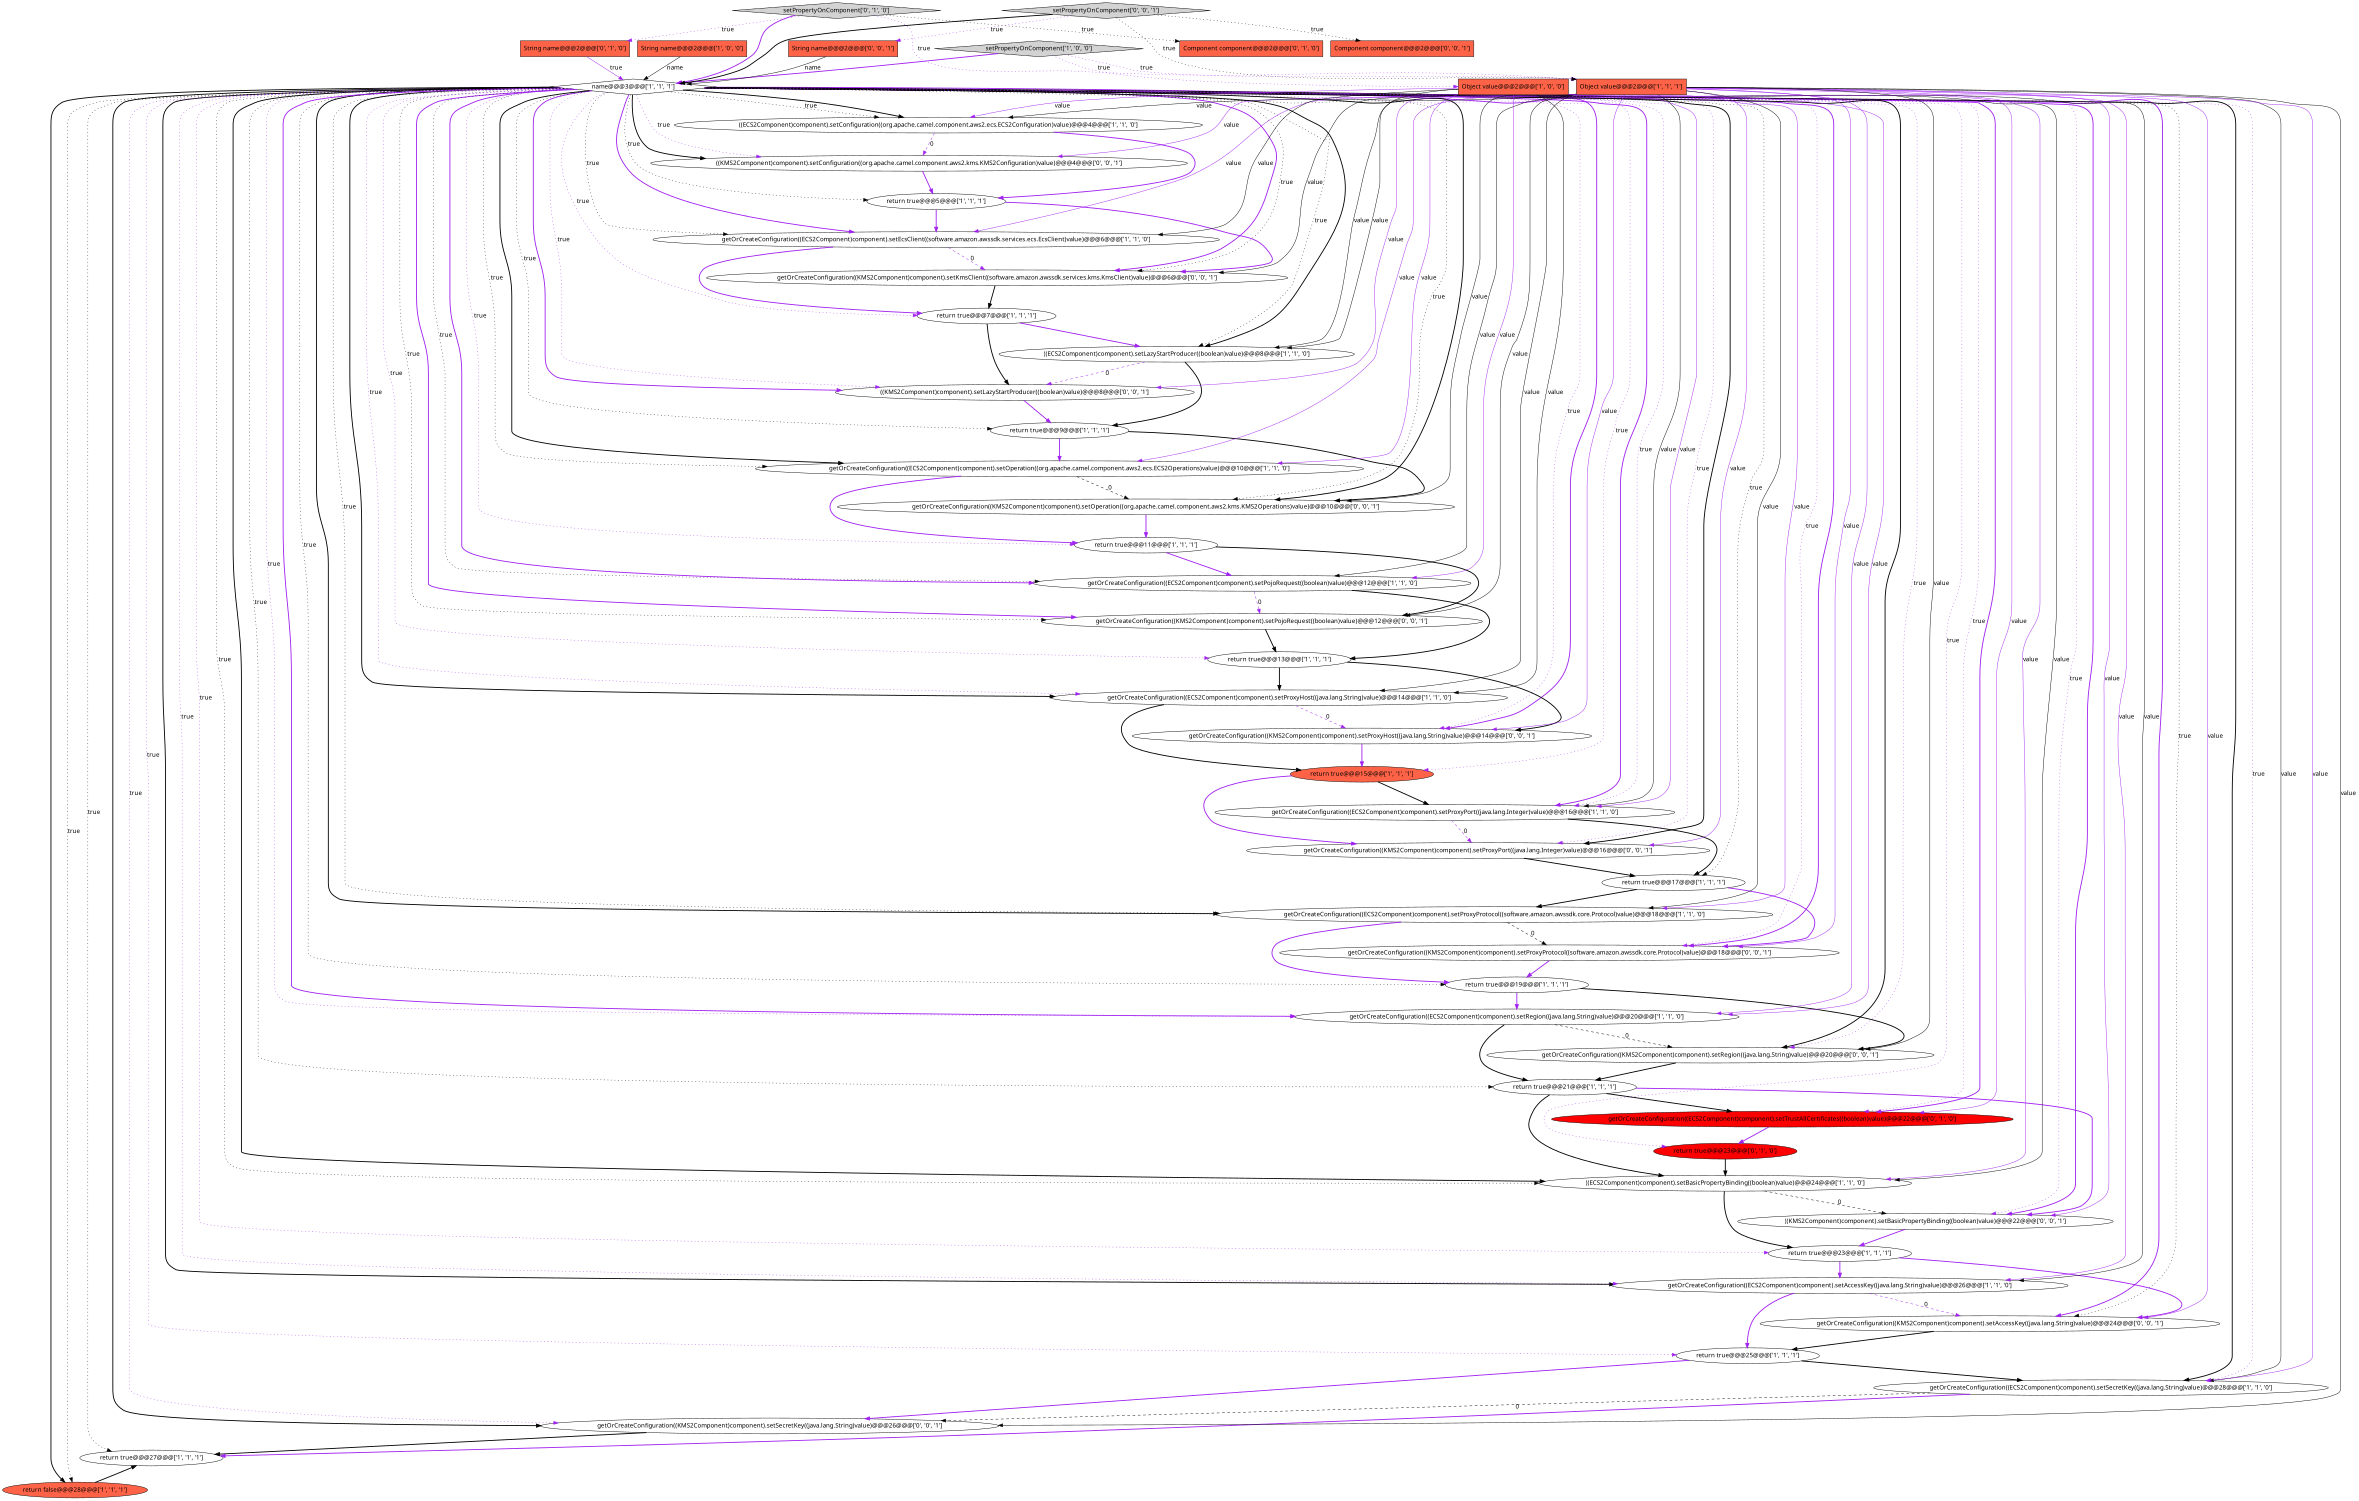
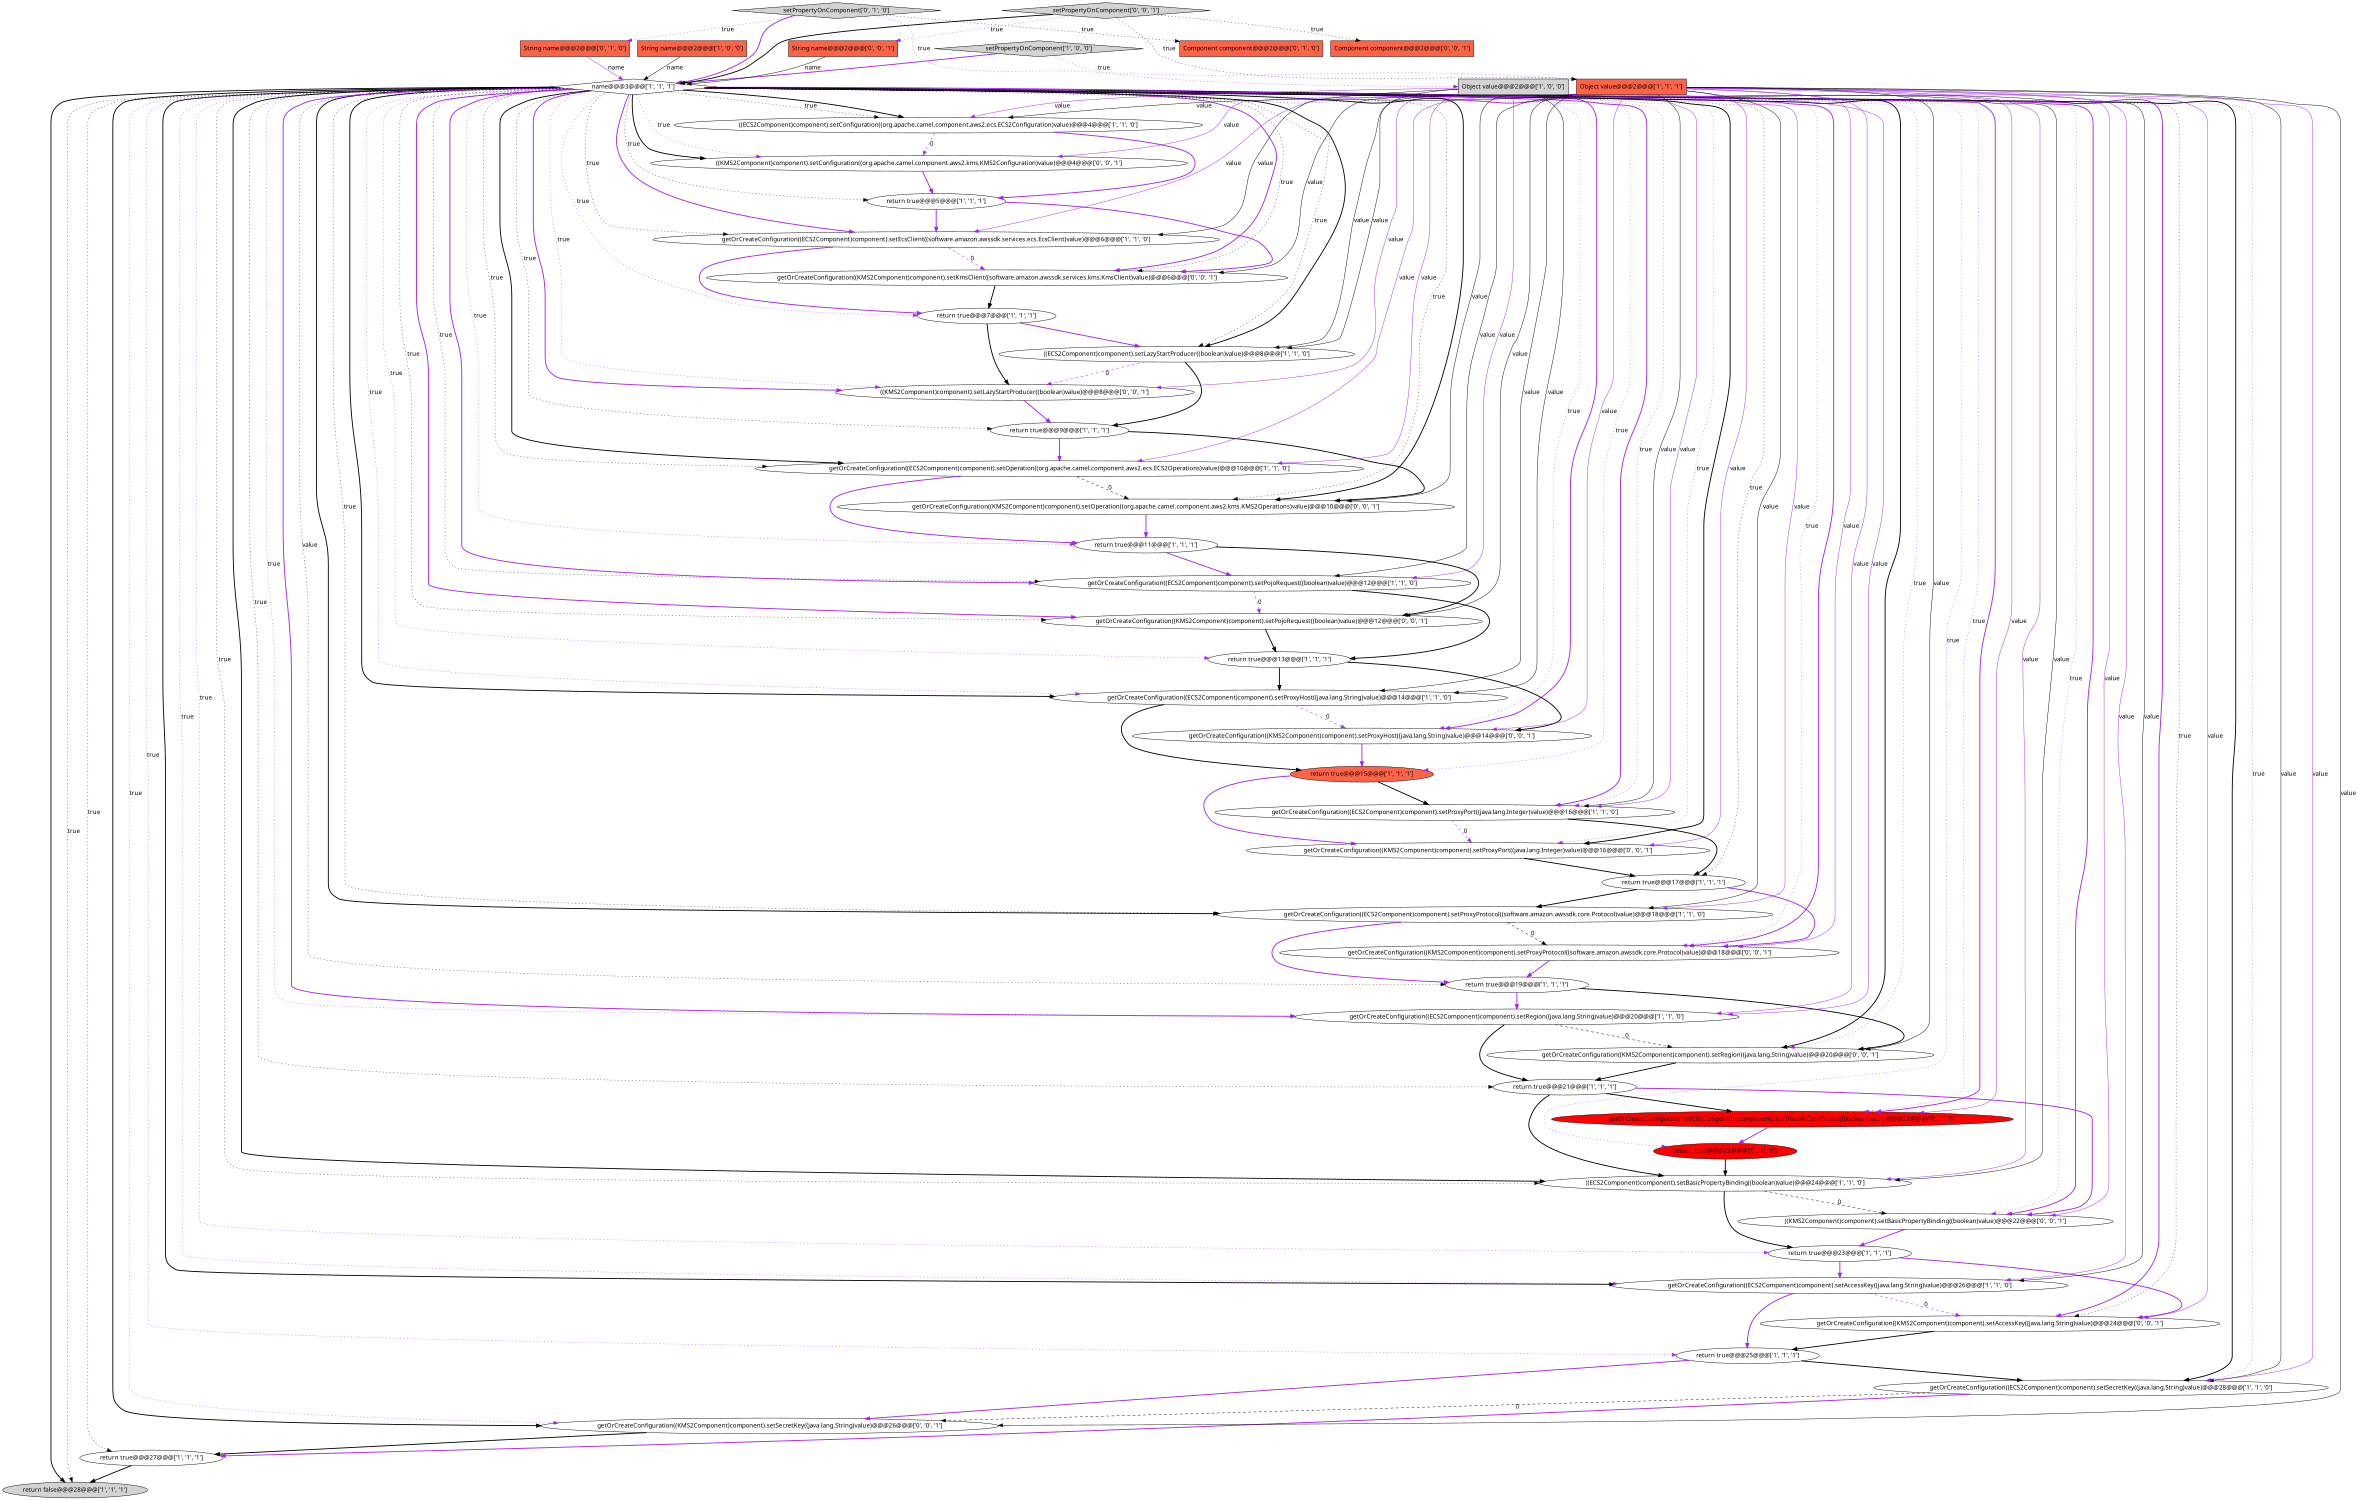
edge "String name@@@2@@@['0', '1', '0']" -> "name@@@3@@@['1', '1', '1']": label "true" -> "name"
edge "setPropertyOnComponent['1', '0', '0']" -> "Object value@@@2@@@['1', '1', '1']": removed, label "true"
node "Object value@@@2@@@['1', '0', '0']": fillcolor tomato -> lightgray
edge "name@@@3@@@['1', '1', '1']" -> "return true@@@19@@@['1', '1', '1']": label "true" -> "value"
edge "return false@@@28@@@['1', '1', '1']" -> "return true@@@27@@@['1', '1', '1']": reversed
node "return false@@@28@@@['1', '1', '1']": fillcolor tomato -> lightgray
